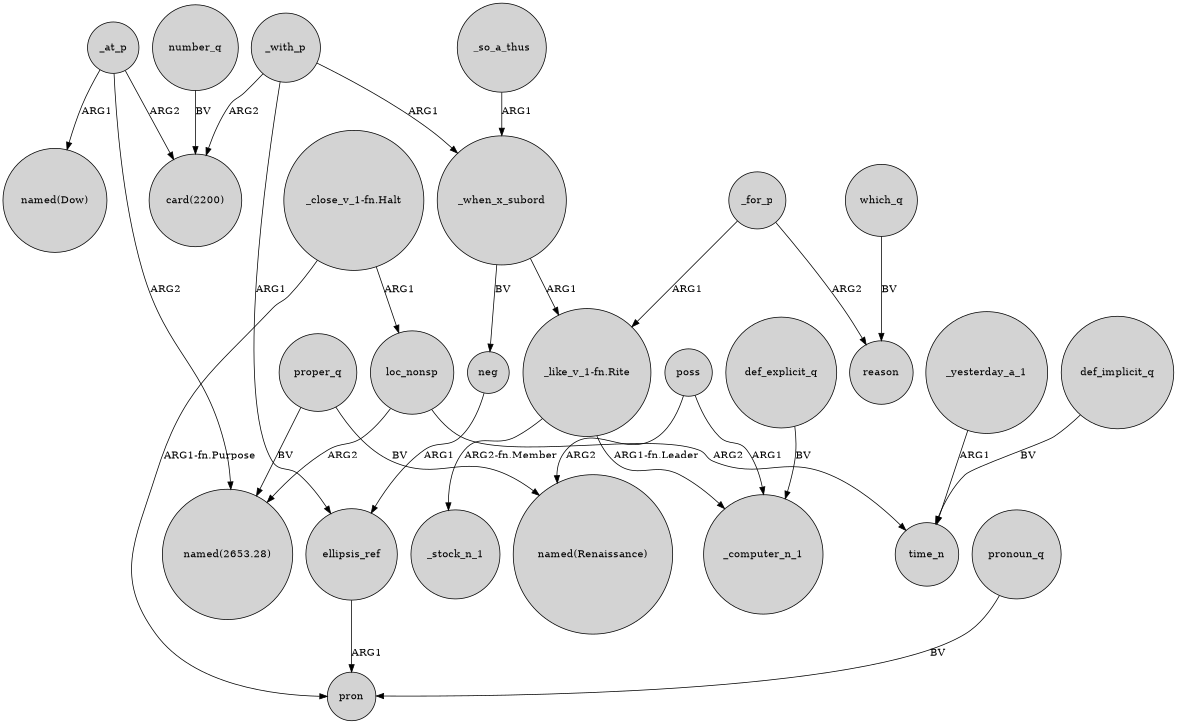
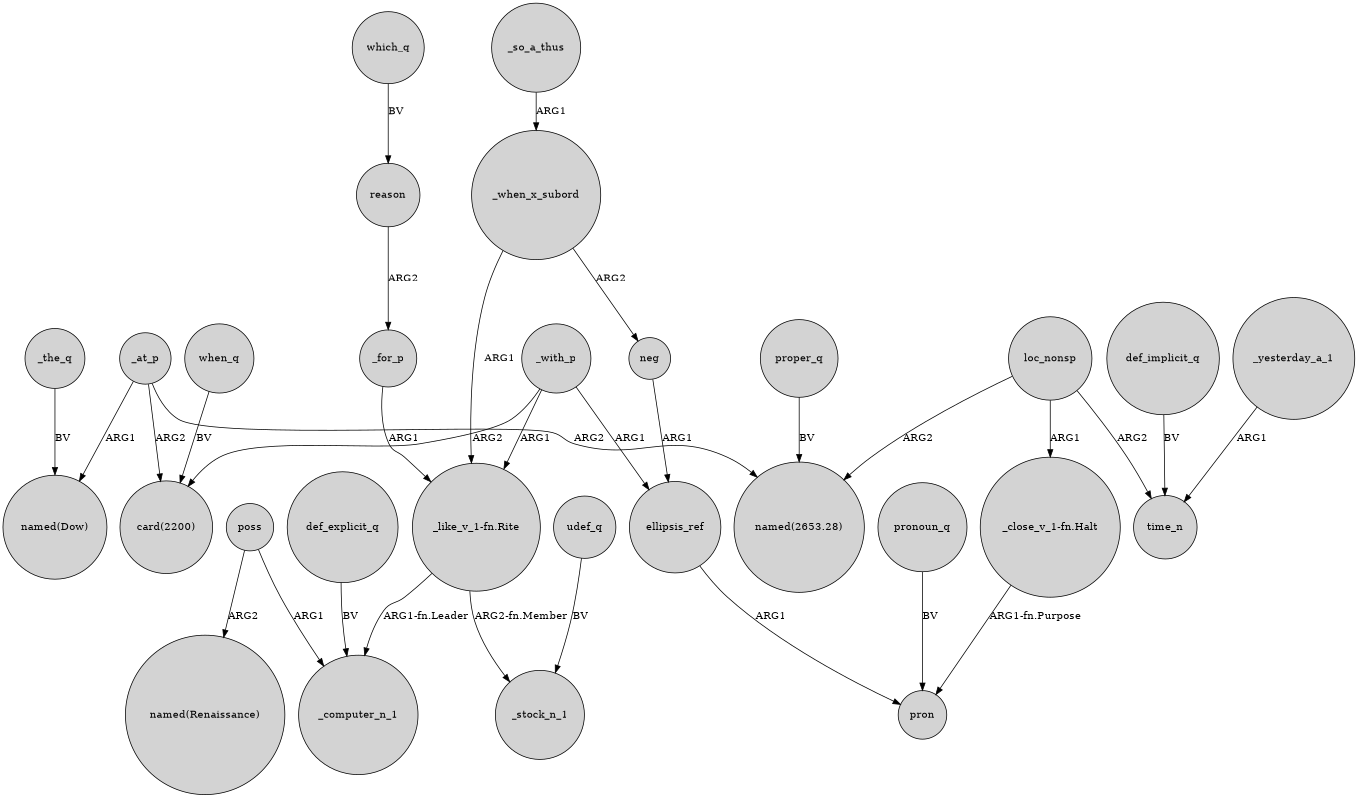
node "number_q": label "number_q" -> "when_q"
edge "_with_p" -> "_when_x_subord": now "_with_p" -> "_like_v_1-fn.Rite"
edge "_for_p" -> "reason": reversed
edge "_when_x_subord" -> "neg": label "BV" -> "ARG2"
edge "_close_v_1-fn.Halt" -> "loc_nonsp": reversed
node "_the_q": added
edge "proper_q" -> "named(Renaissance)": removed, label "BV"
node "udef_q": added
